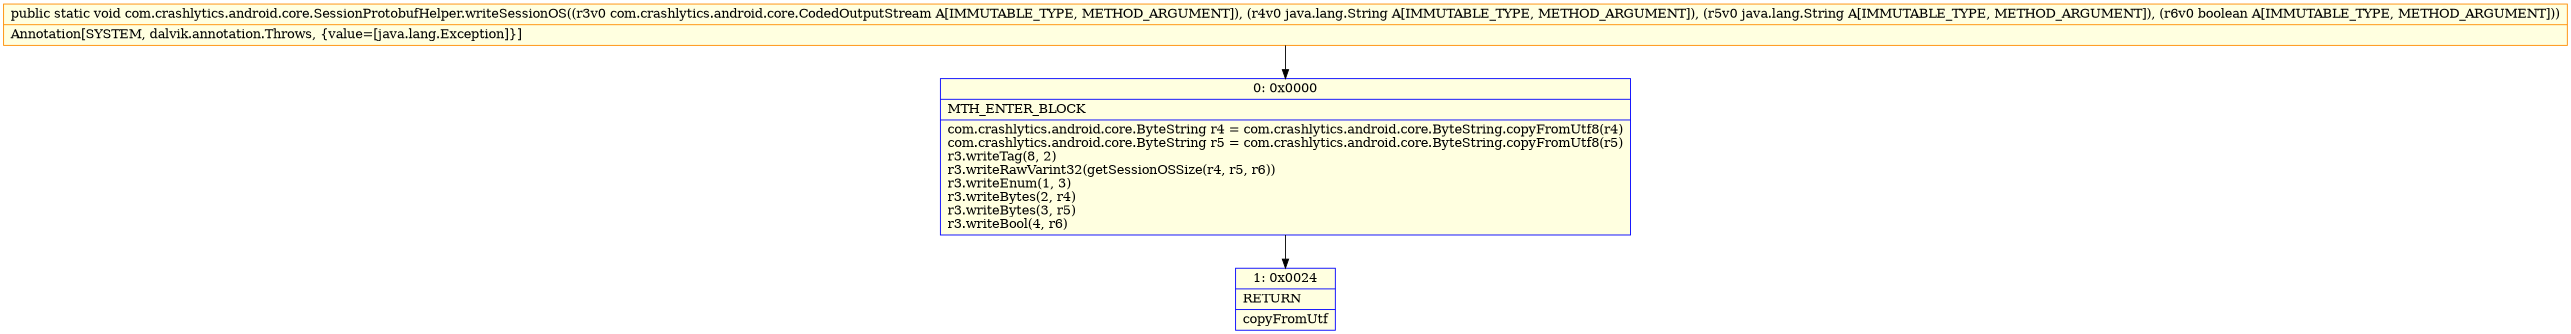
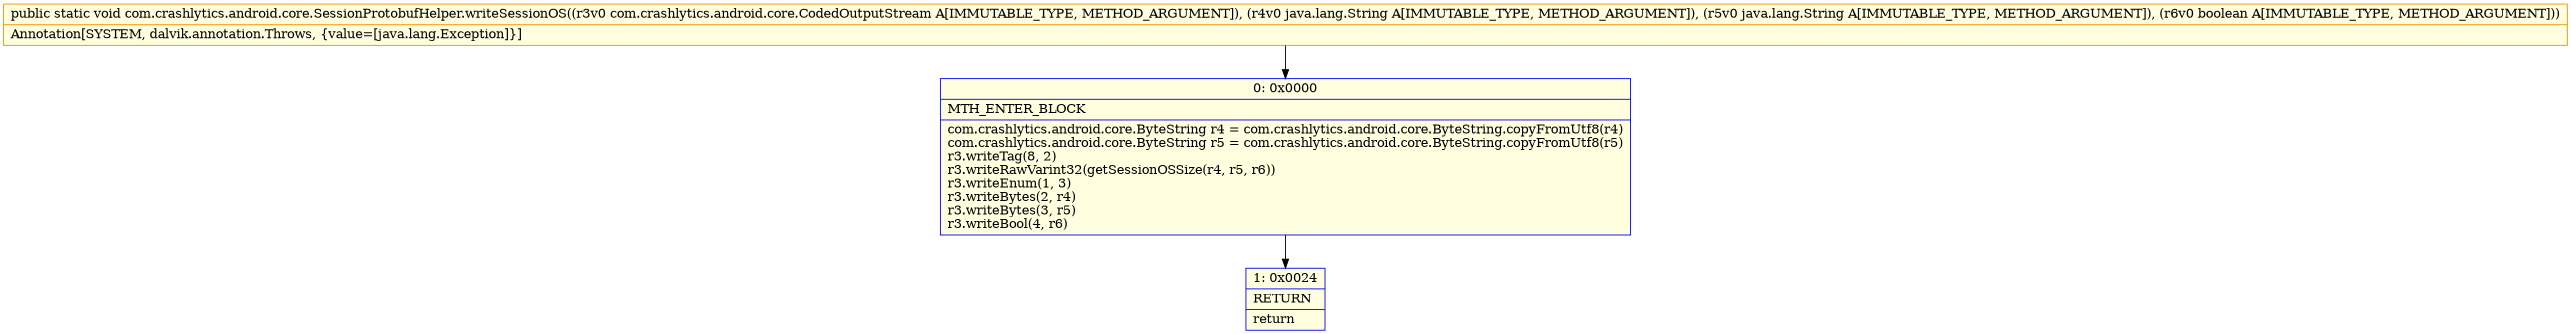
node "1: 0x0024": text "copyFromUtf" -> "return"
